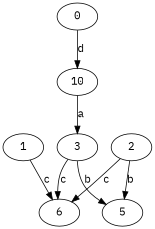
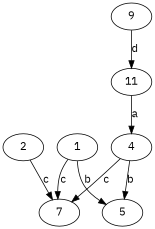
node "0": label "0" -> "9"
node "10": label "10" -> "11"
node "3": label "3" -> "4"
edge "2" -> "5": now "1" -> "5"
node "6": label "6" -> "7"
